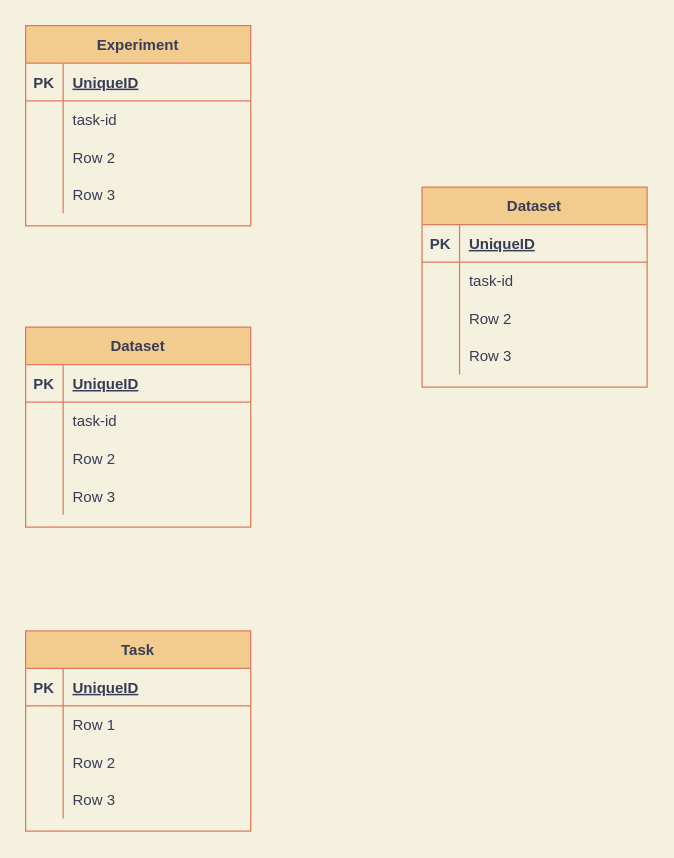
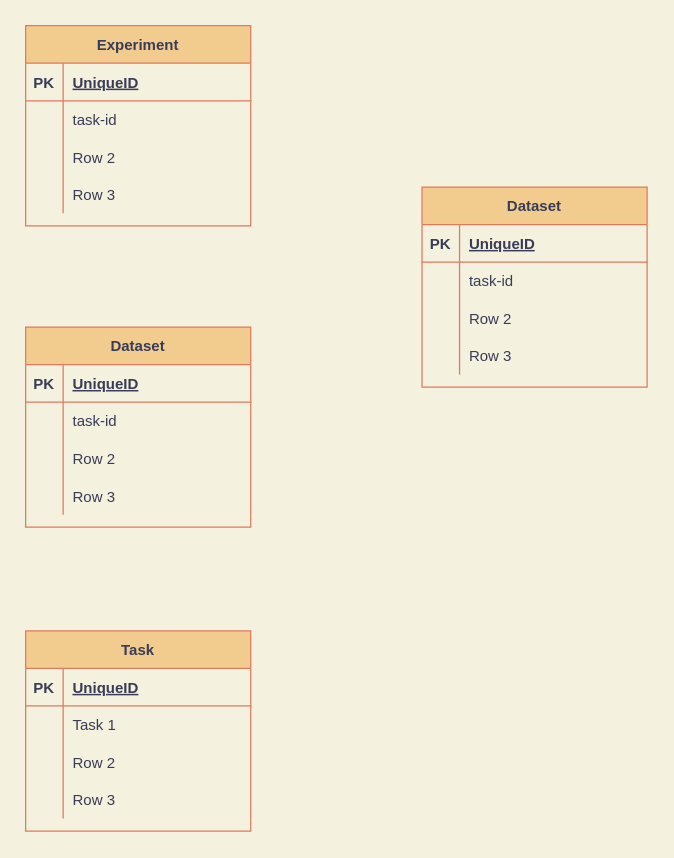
node "Row 1": label "Row 1" -> "Task 1"
